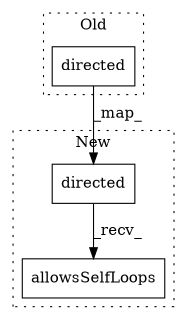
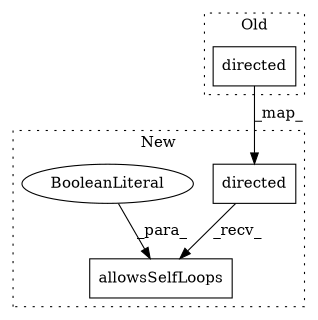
node "BooleanLiteral": added
